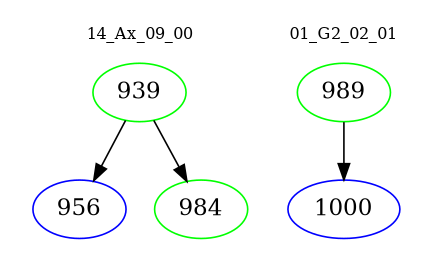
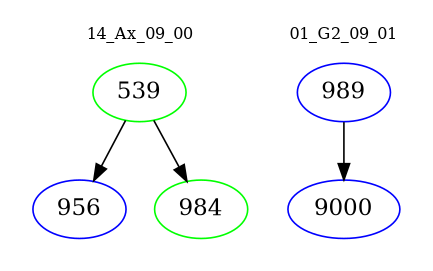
cluster "01_G2_02_01": label "01_G2_02_01" -> "01_G2_09_01"
node "939": label "939" -> "539"
node "989": color green -> blue
node "1000": label "1000" -> "9000"
